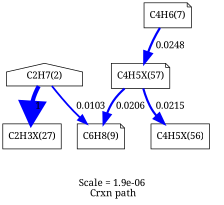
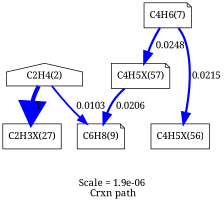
node "C2H7(2)": label "C2H7(2)" -> "C2H4(2)"
edge "C4H5X(57)" -> "C4H5X(56)": now "C4H6(7)" -> "C4H5X(56)"
